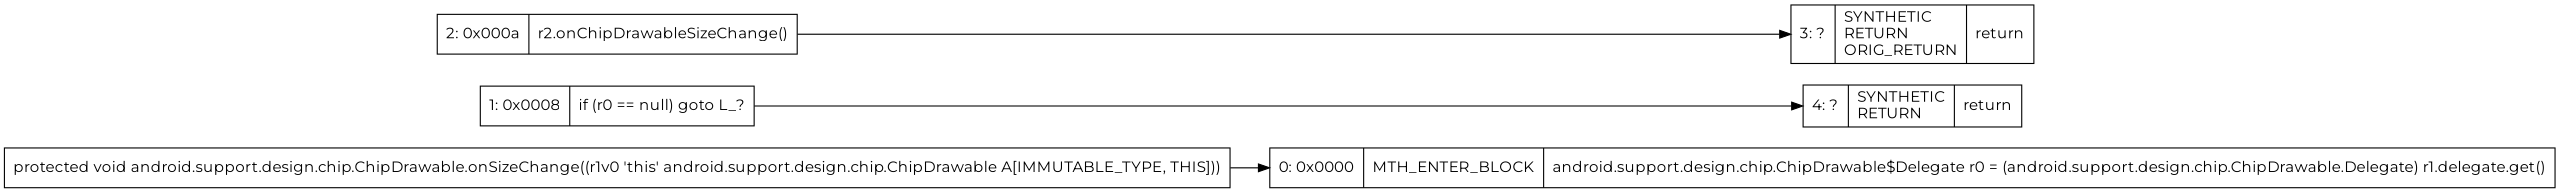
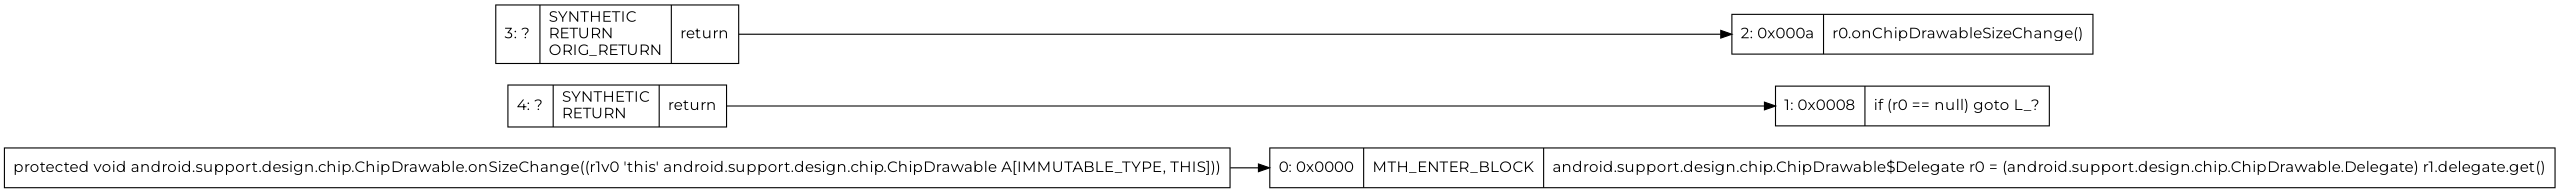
node "2: 0x000a": text "r2.onChipDrawableSizeChange()" -> "r0.onChipDrawableSizeChange()"
edge "2: 0x000a" -> "3: ?": reversed
edge "1: 0x0008" -> "4: ?": reversed
